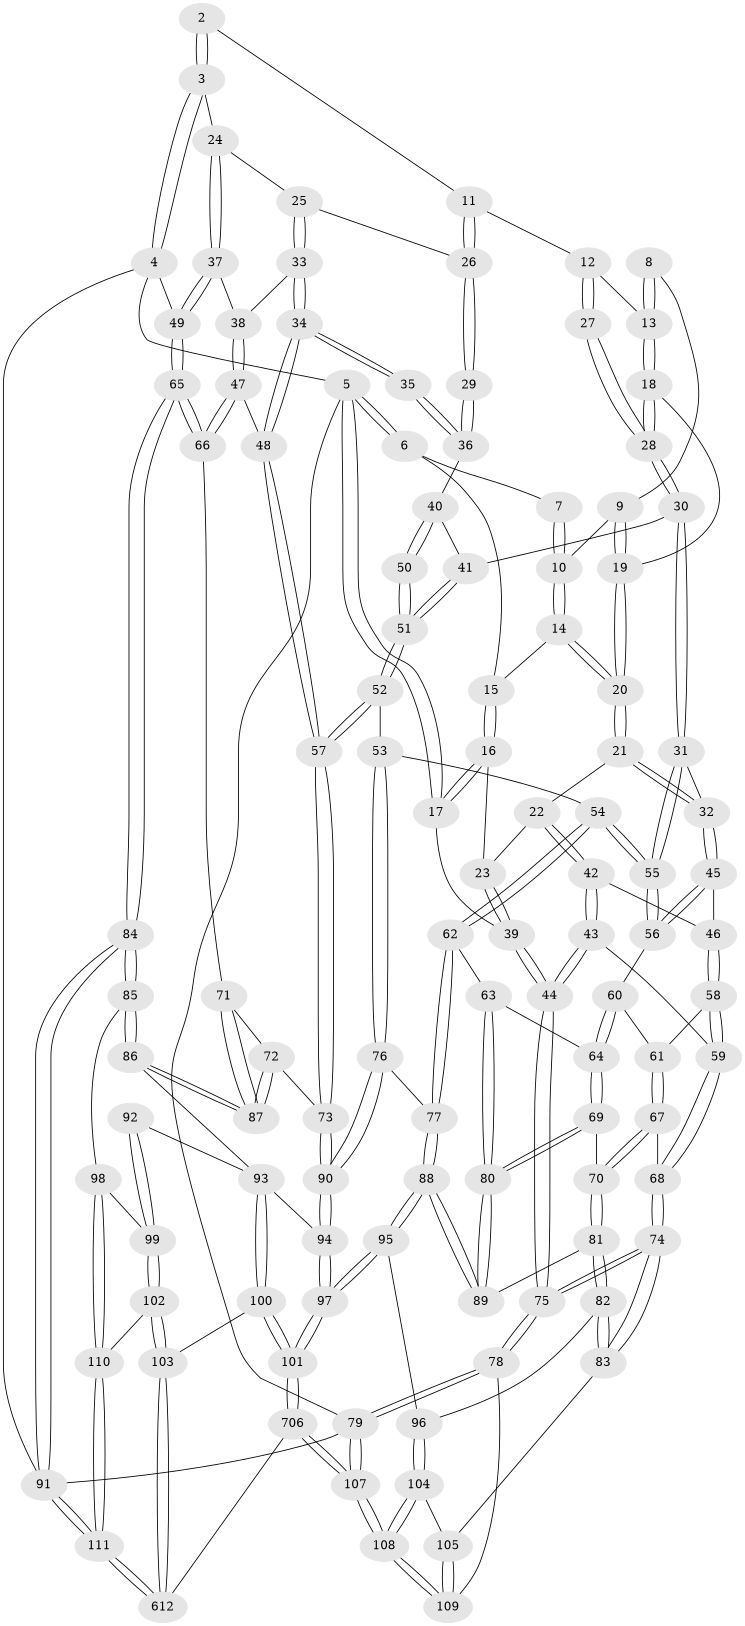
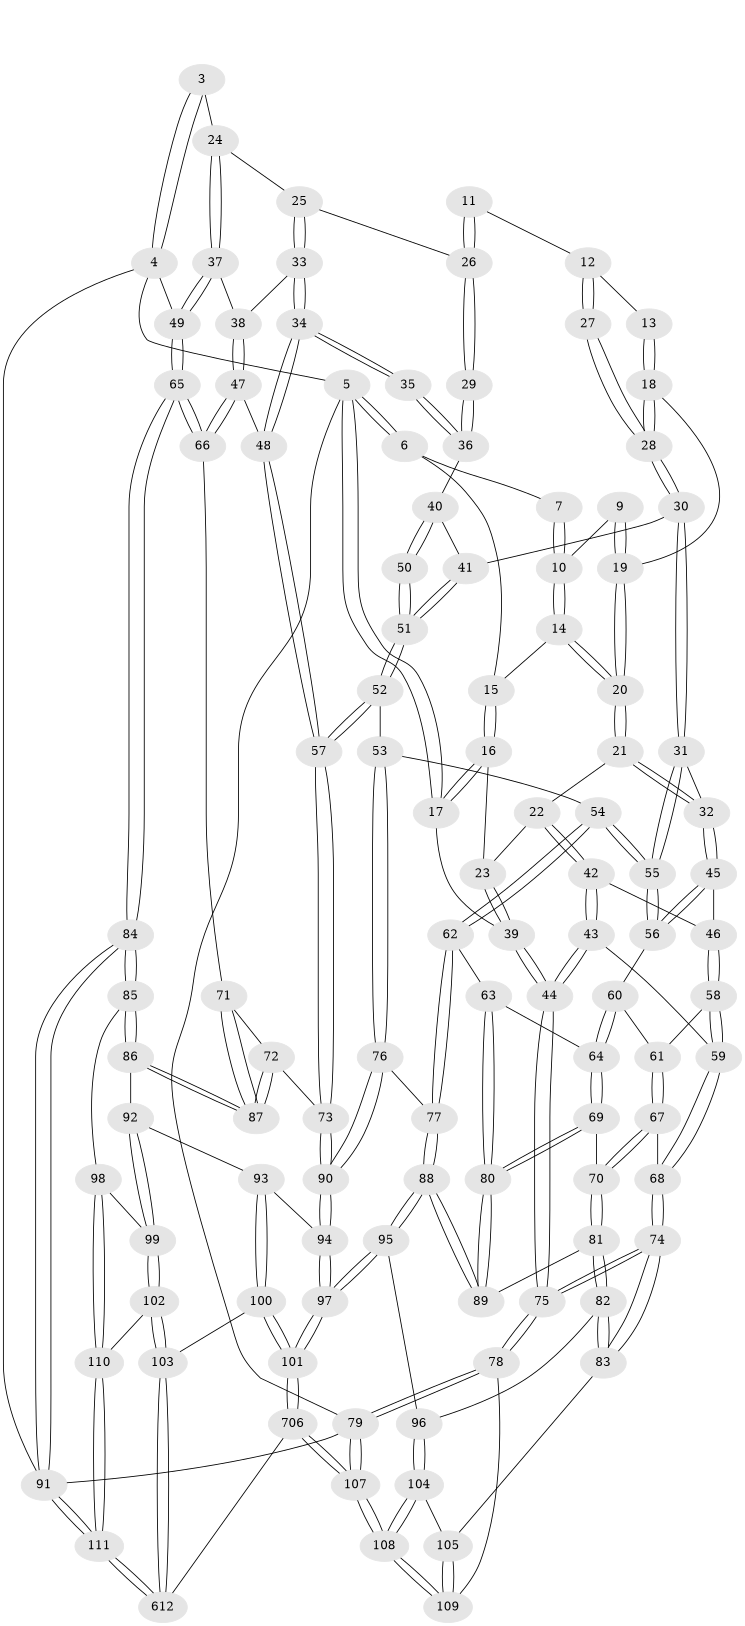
node "2": removed
node "8": removed
edge "86" -- "93": now "86" -- "92"
